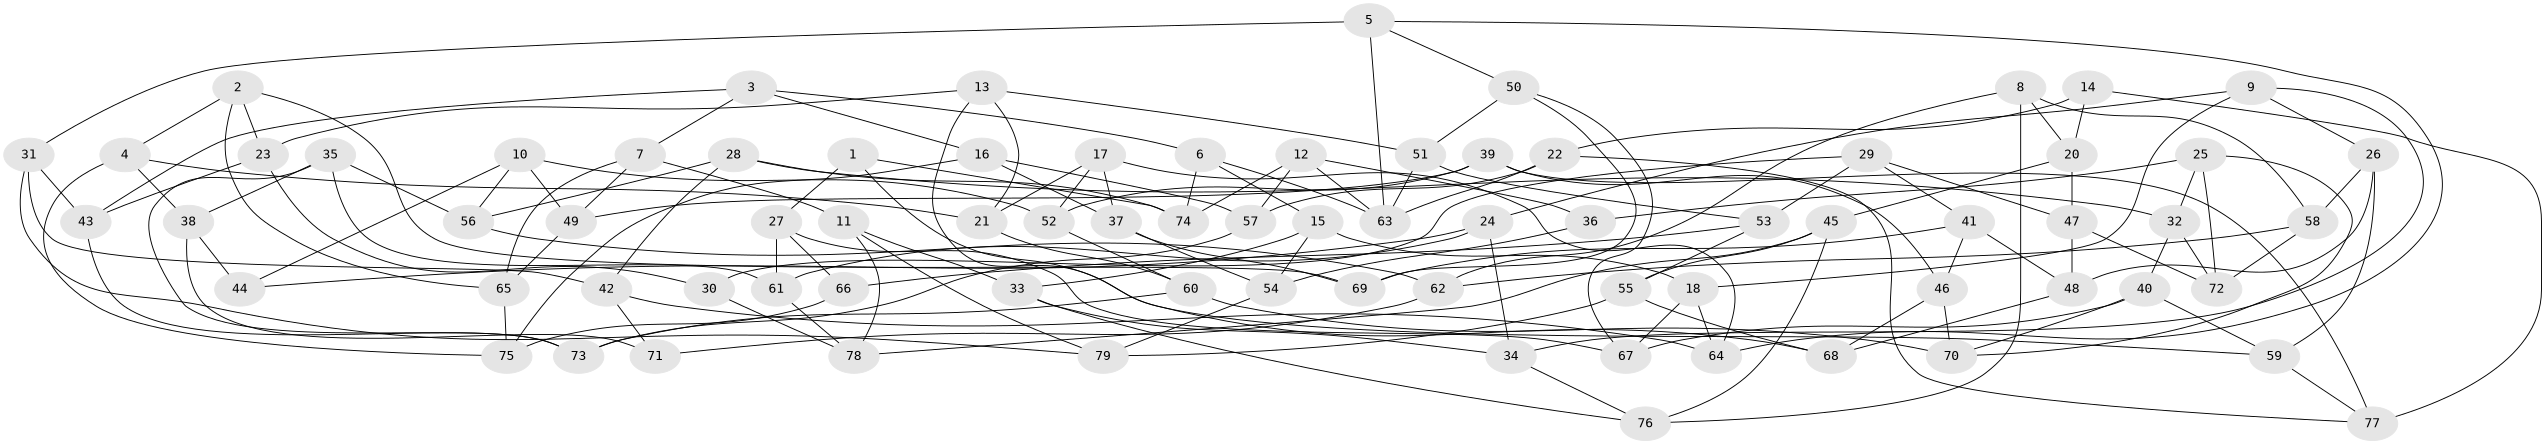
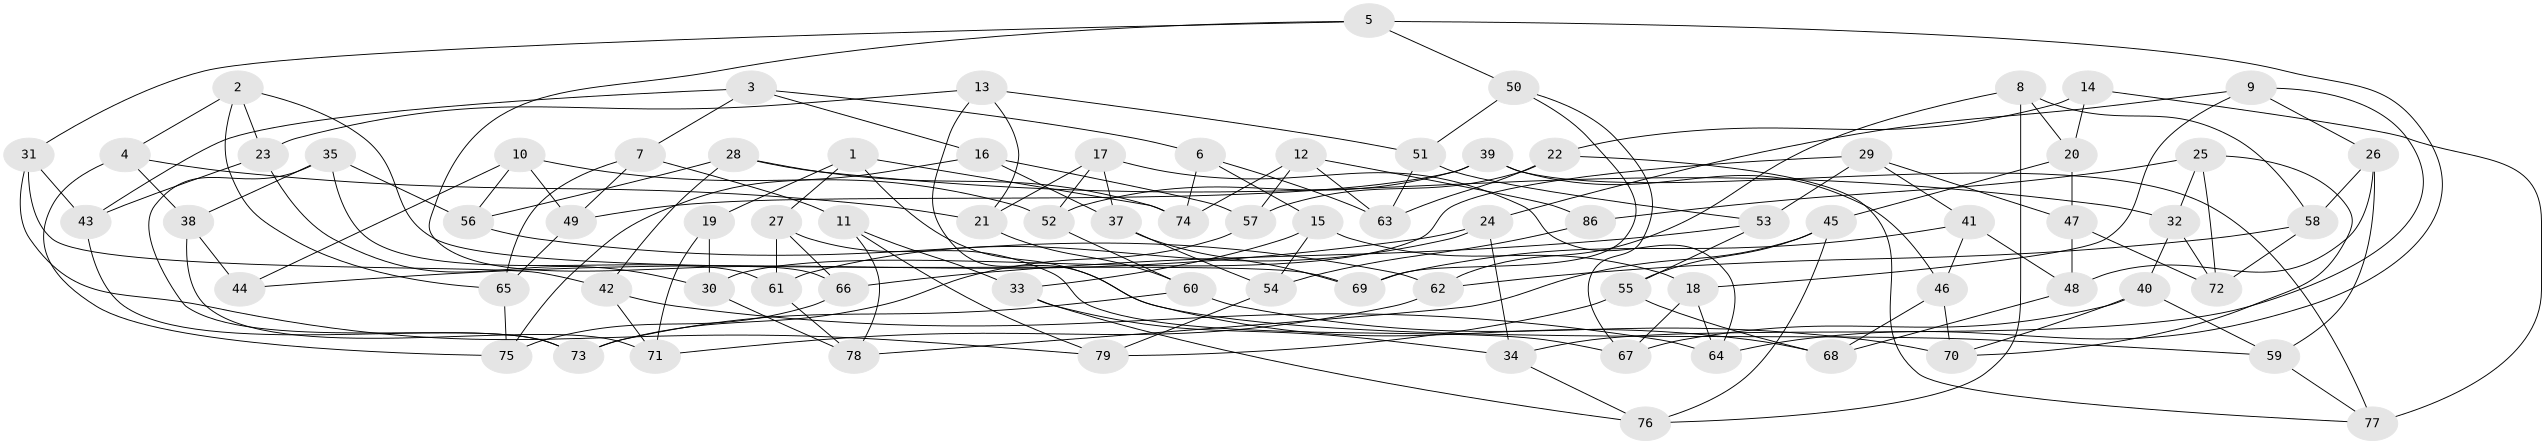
edge "5" -- "63": now "5" -- "66"
node "19": added
node "36": label "36" -> "86"
